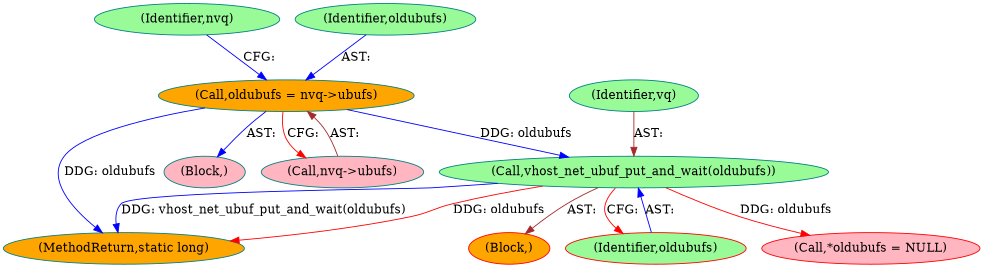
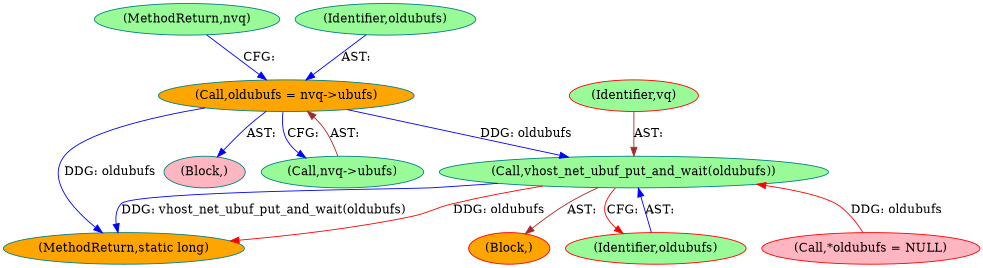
node "(Identifier,nvq)": label "(Identifier,nvq)" -> "(MethodReturn,nvq)"
node "(Identifier,vq)": color teal -> red
edge "(Call,oldubufs = nvq->ubufs)" -> "(Call,nvq->ubufs)": color red -> blue
node "(Call,nvq->ubufs)": fillcolor lightpink -> palegreen
edge "(Call,vhost_net_ubuf_put_and_wait(oldubufs))" -> "(Call,*oldubufs = NULL)": reversed
